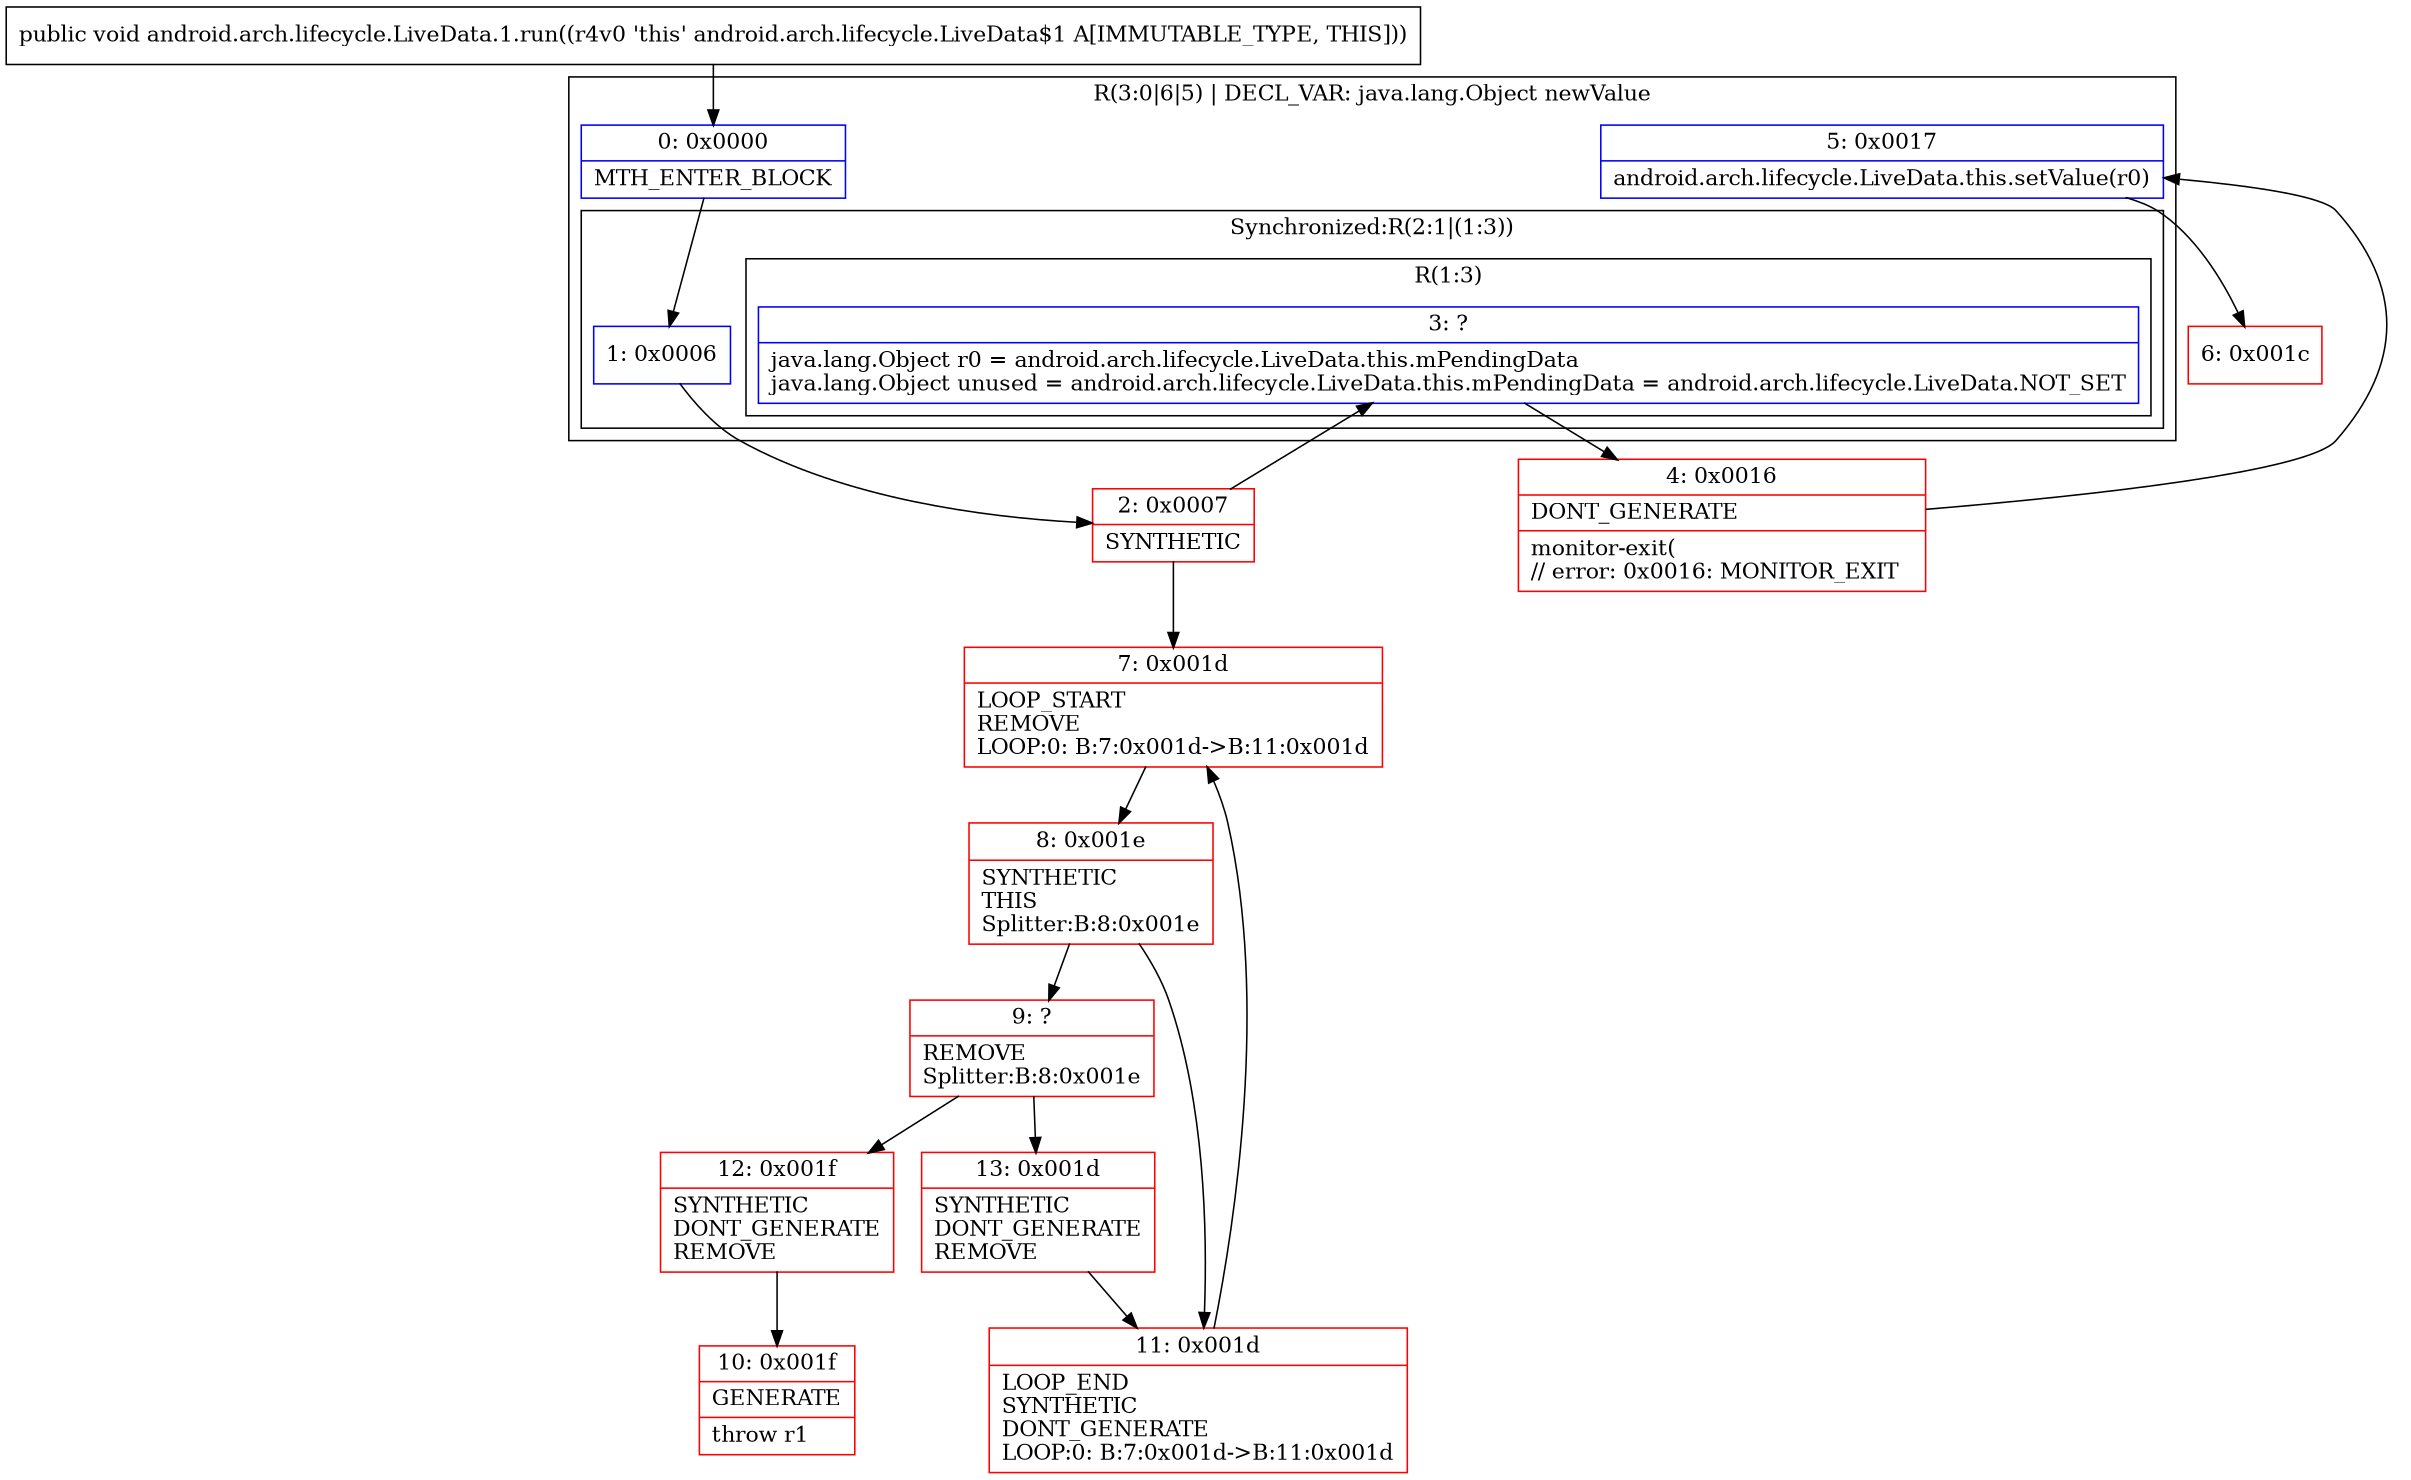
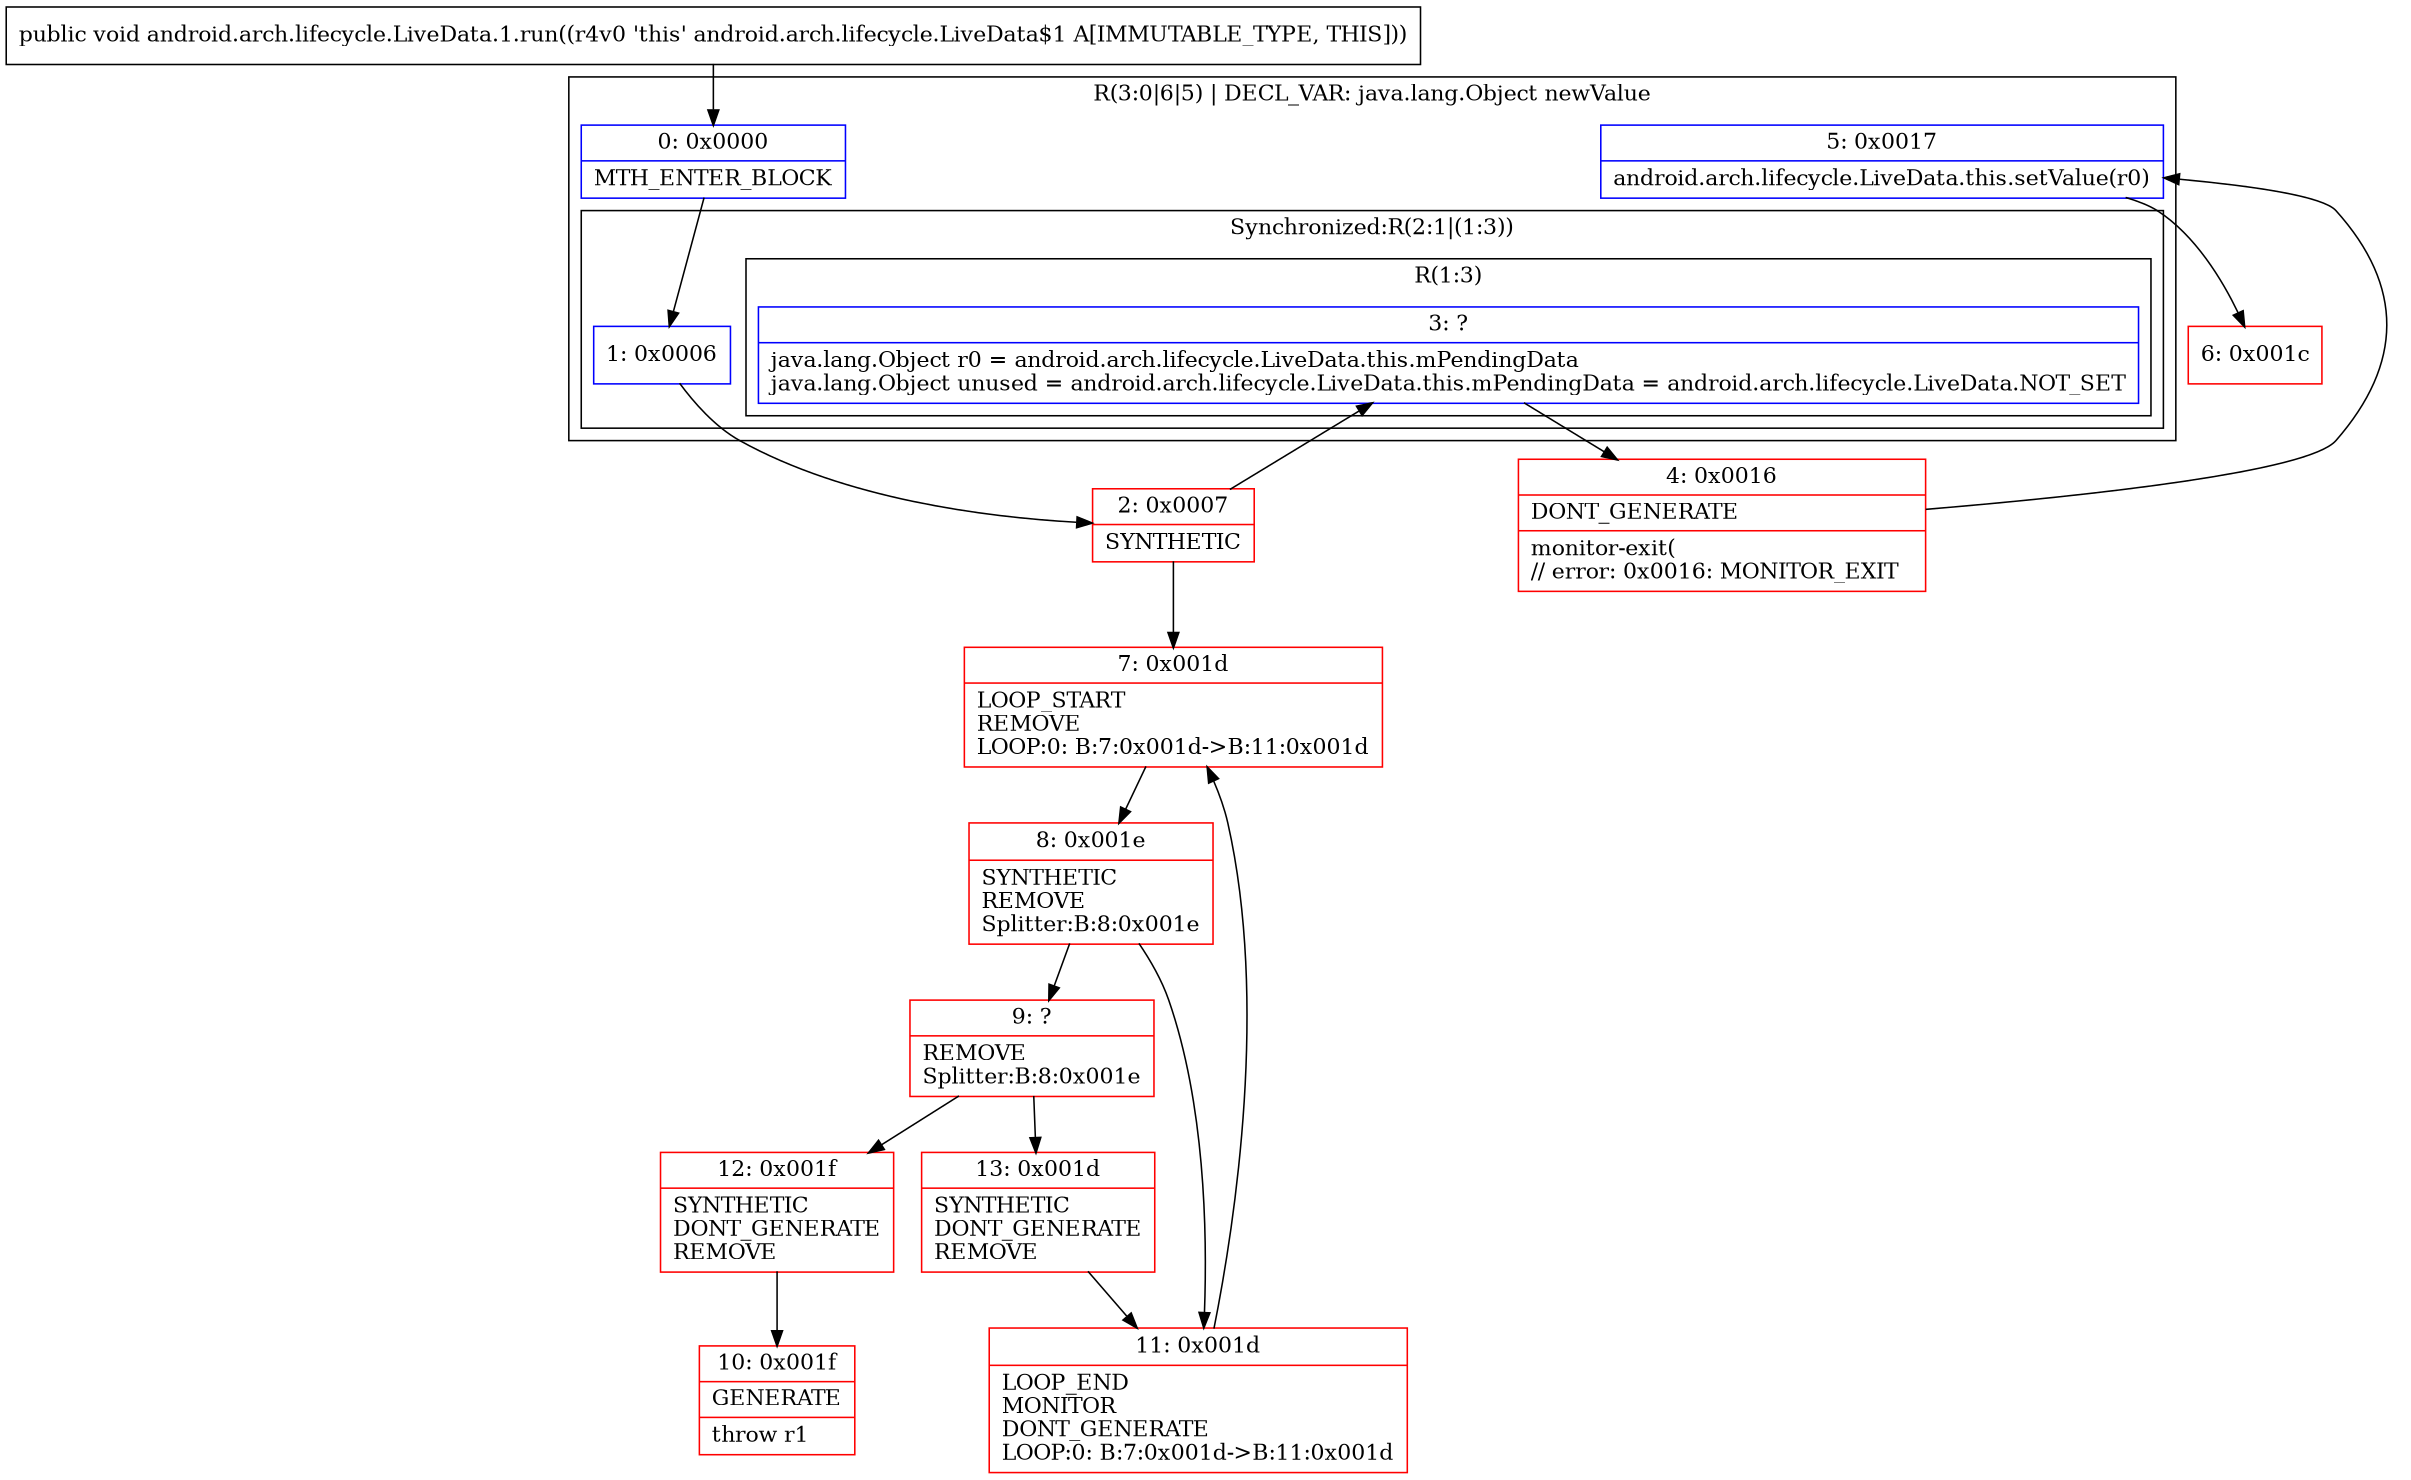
node "8: 0x001e": text "THIS" -> "REMOVE"
node "11: 0x001d": text "SYNTHETIC" -> "MONITOR"
